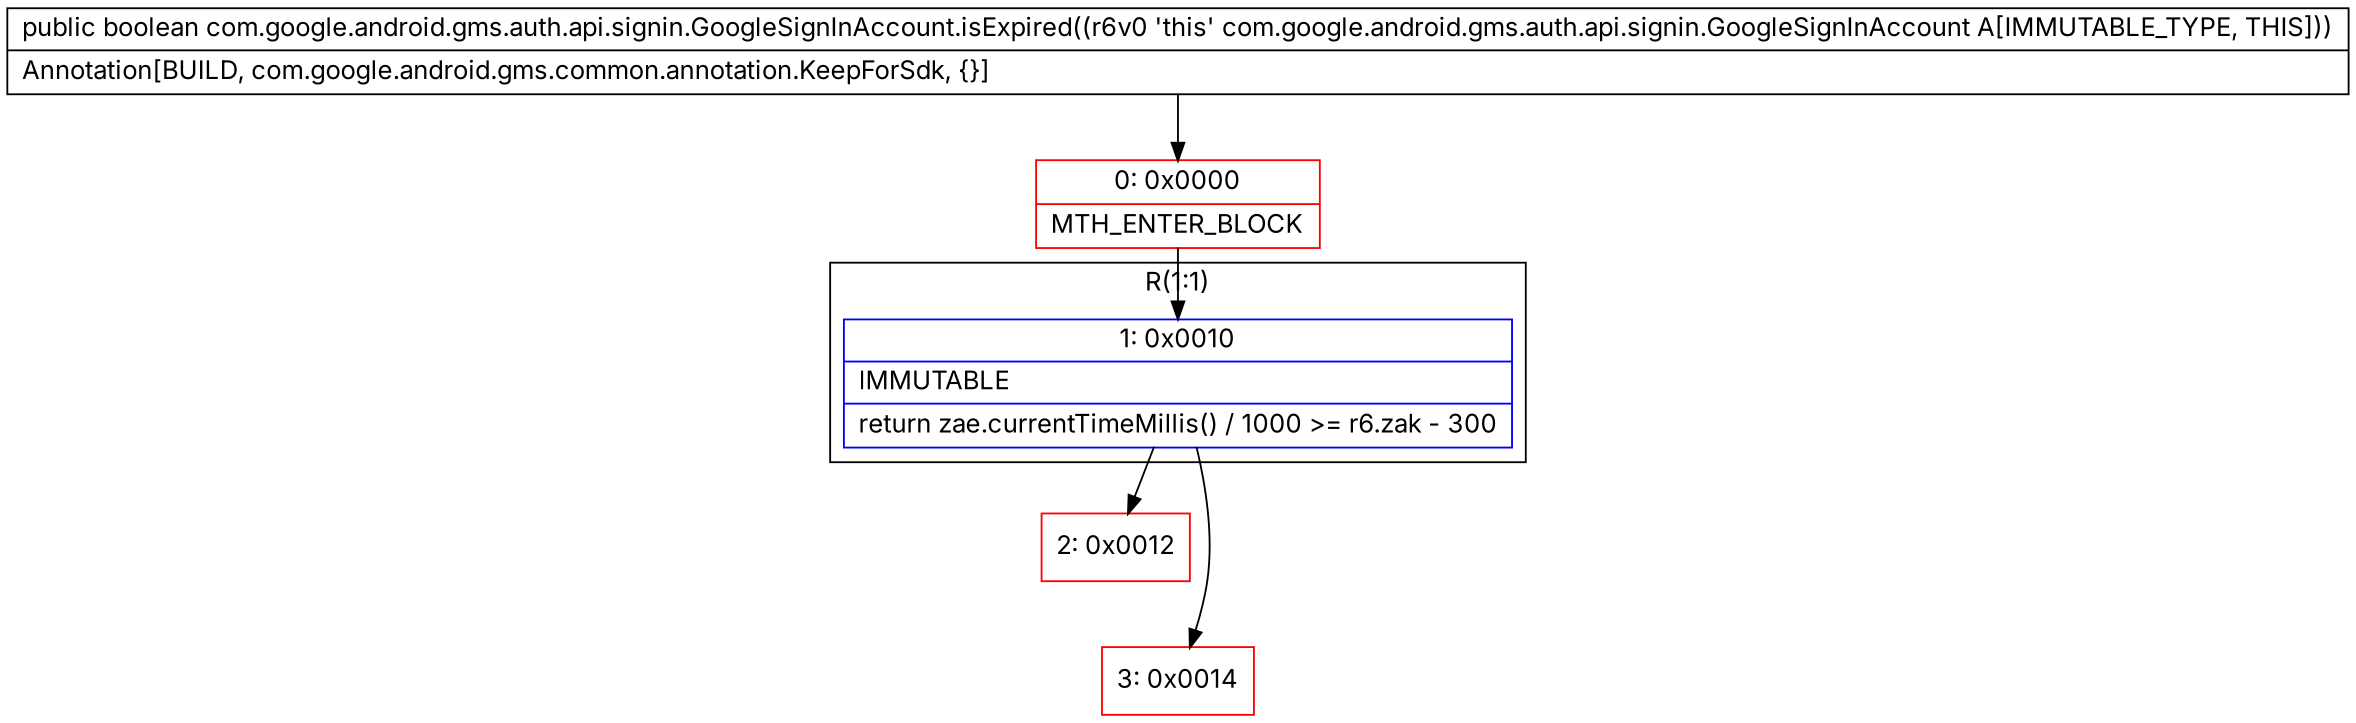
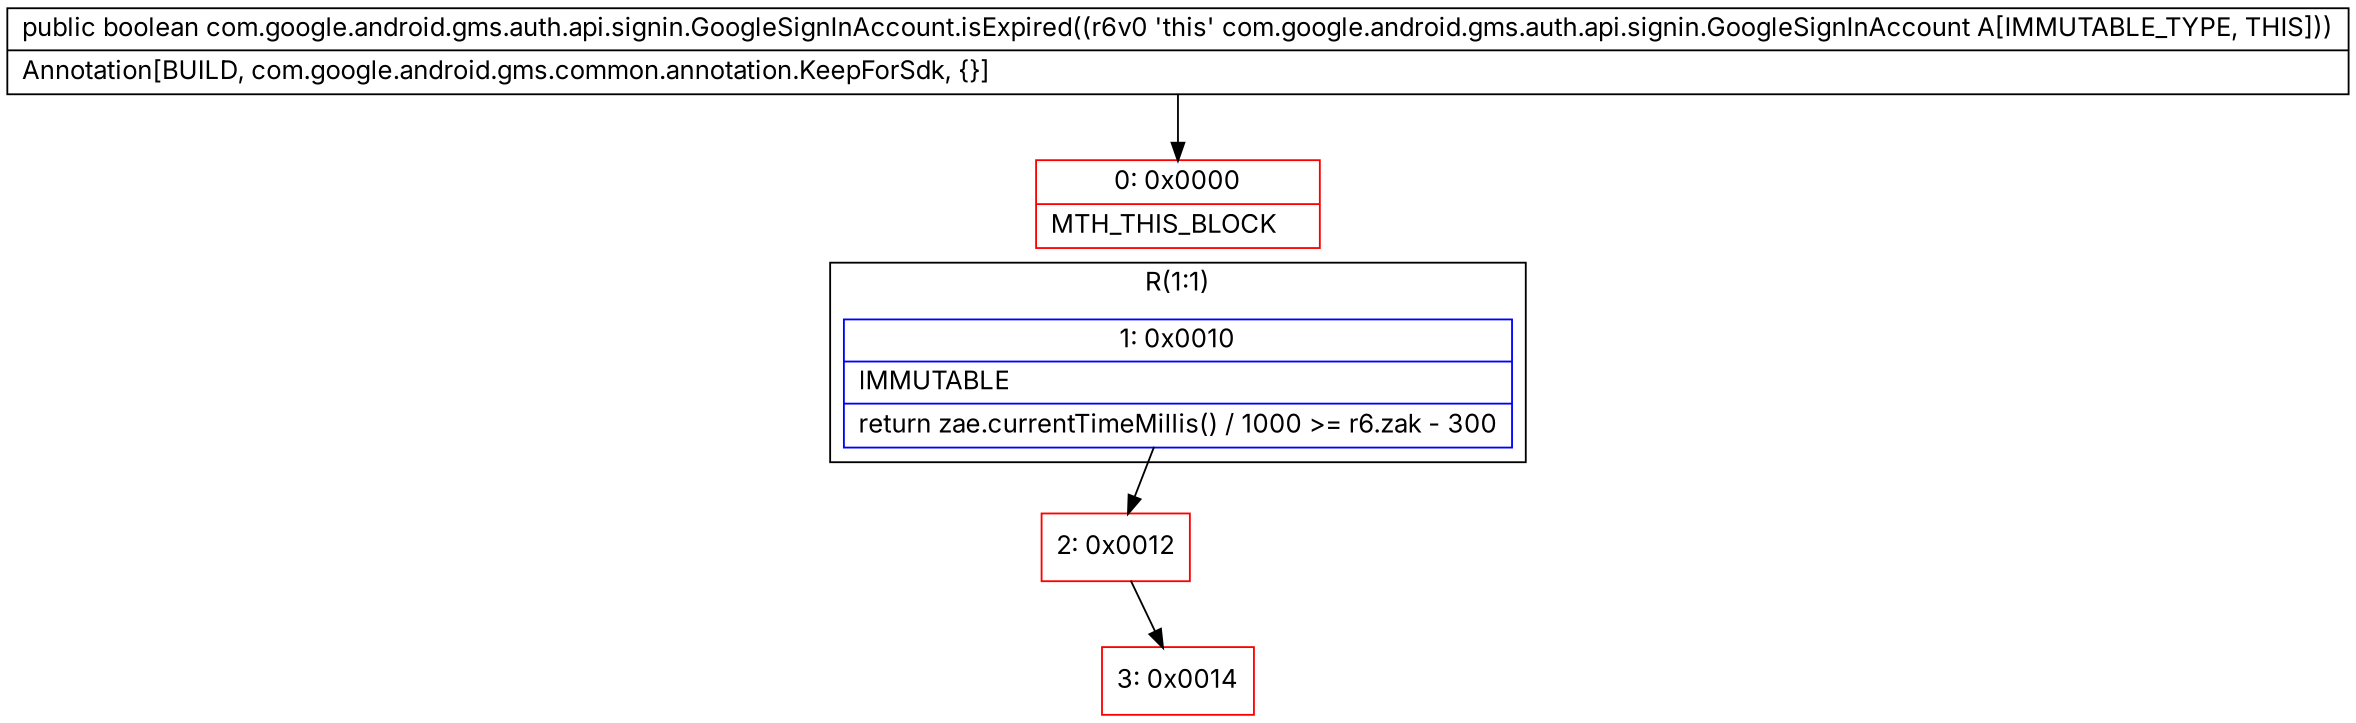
node "0: 0x0000": text "MTH_ENTER_BLOCK" -> "MTH_THIS_BLOCK"
edge "0: 0x0000" -> "1: 0x0010": removed
edge "1: 0x0010" -> "3: 0x0014": now "2: 0x0012" -> "3: 0x0014"
